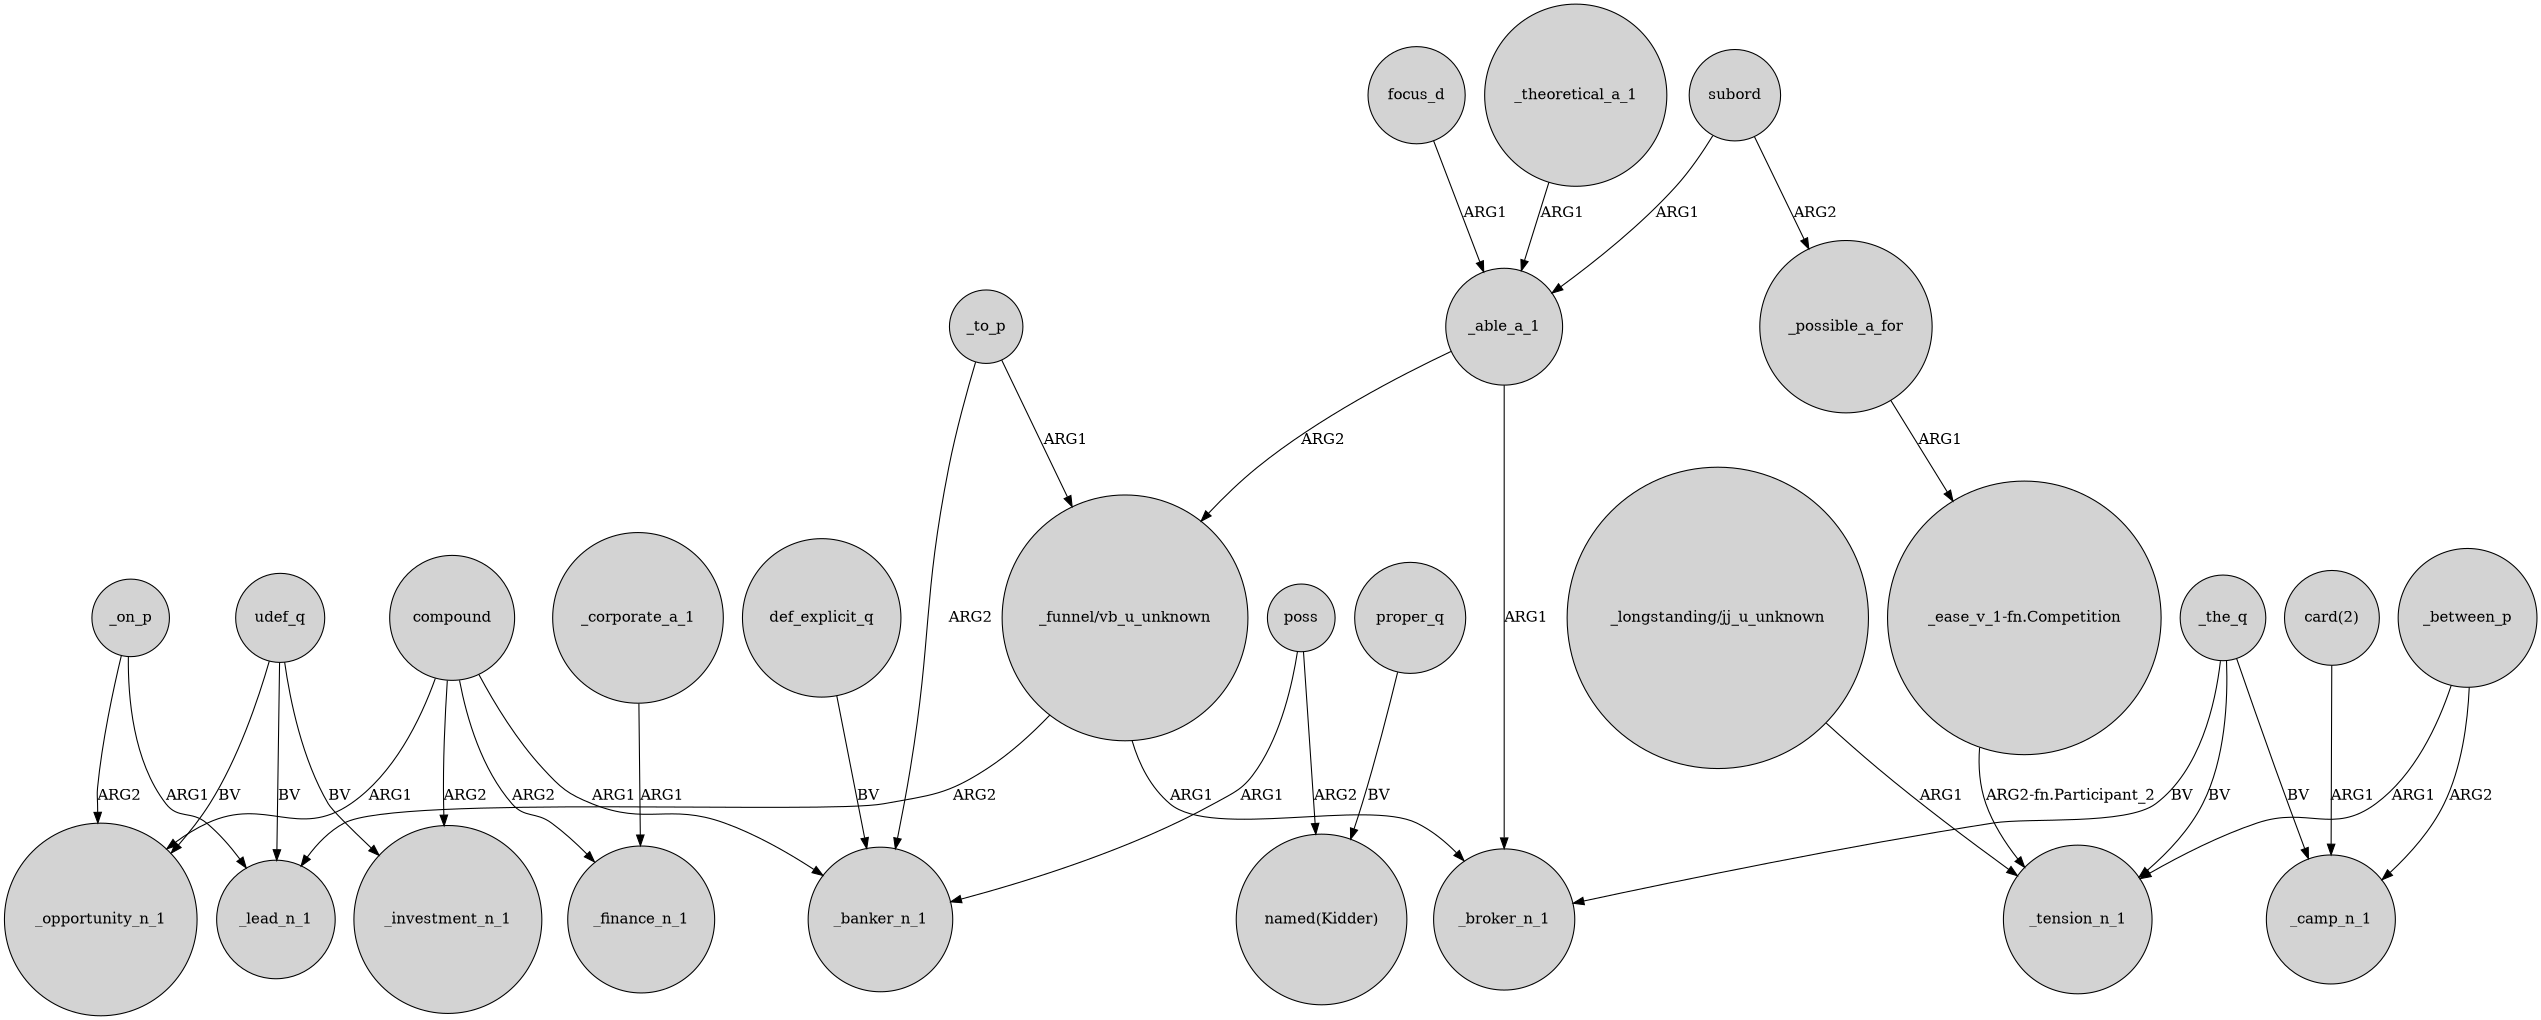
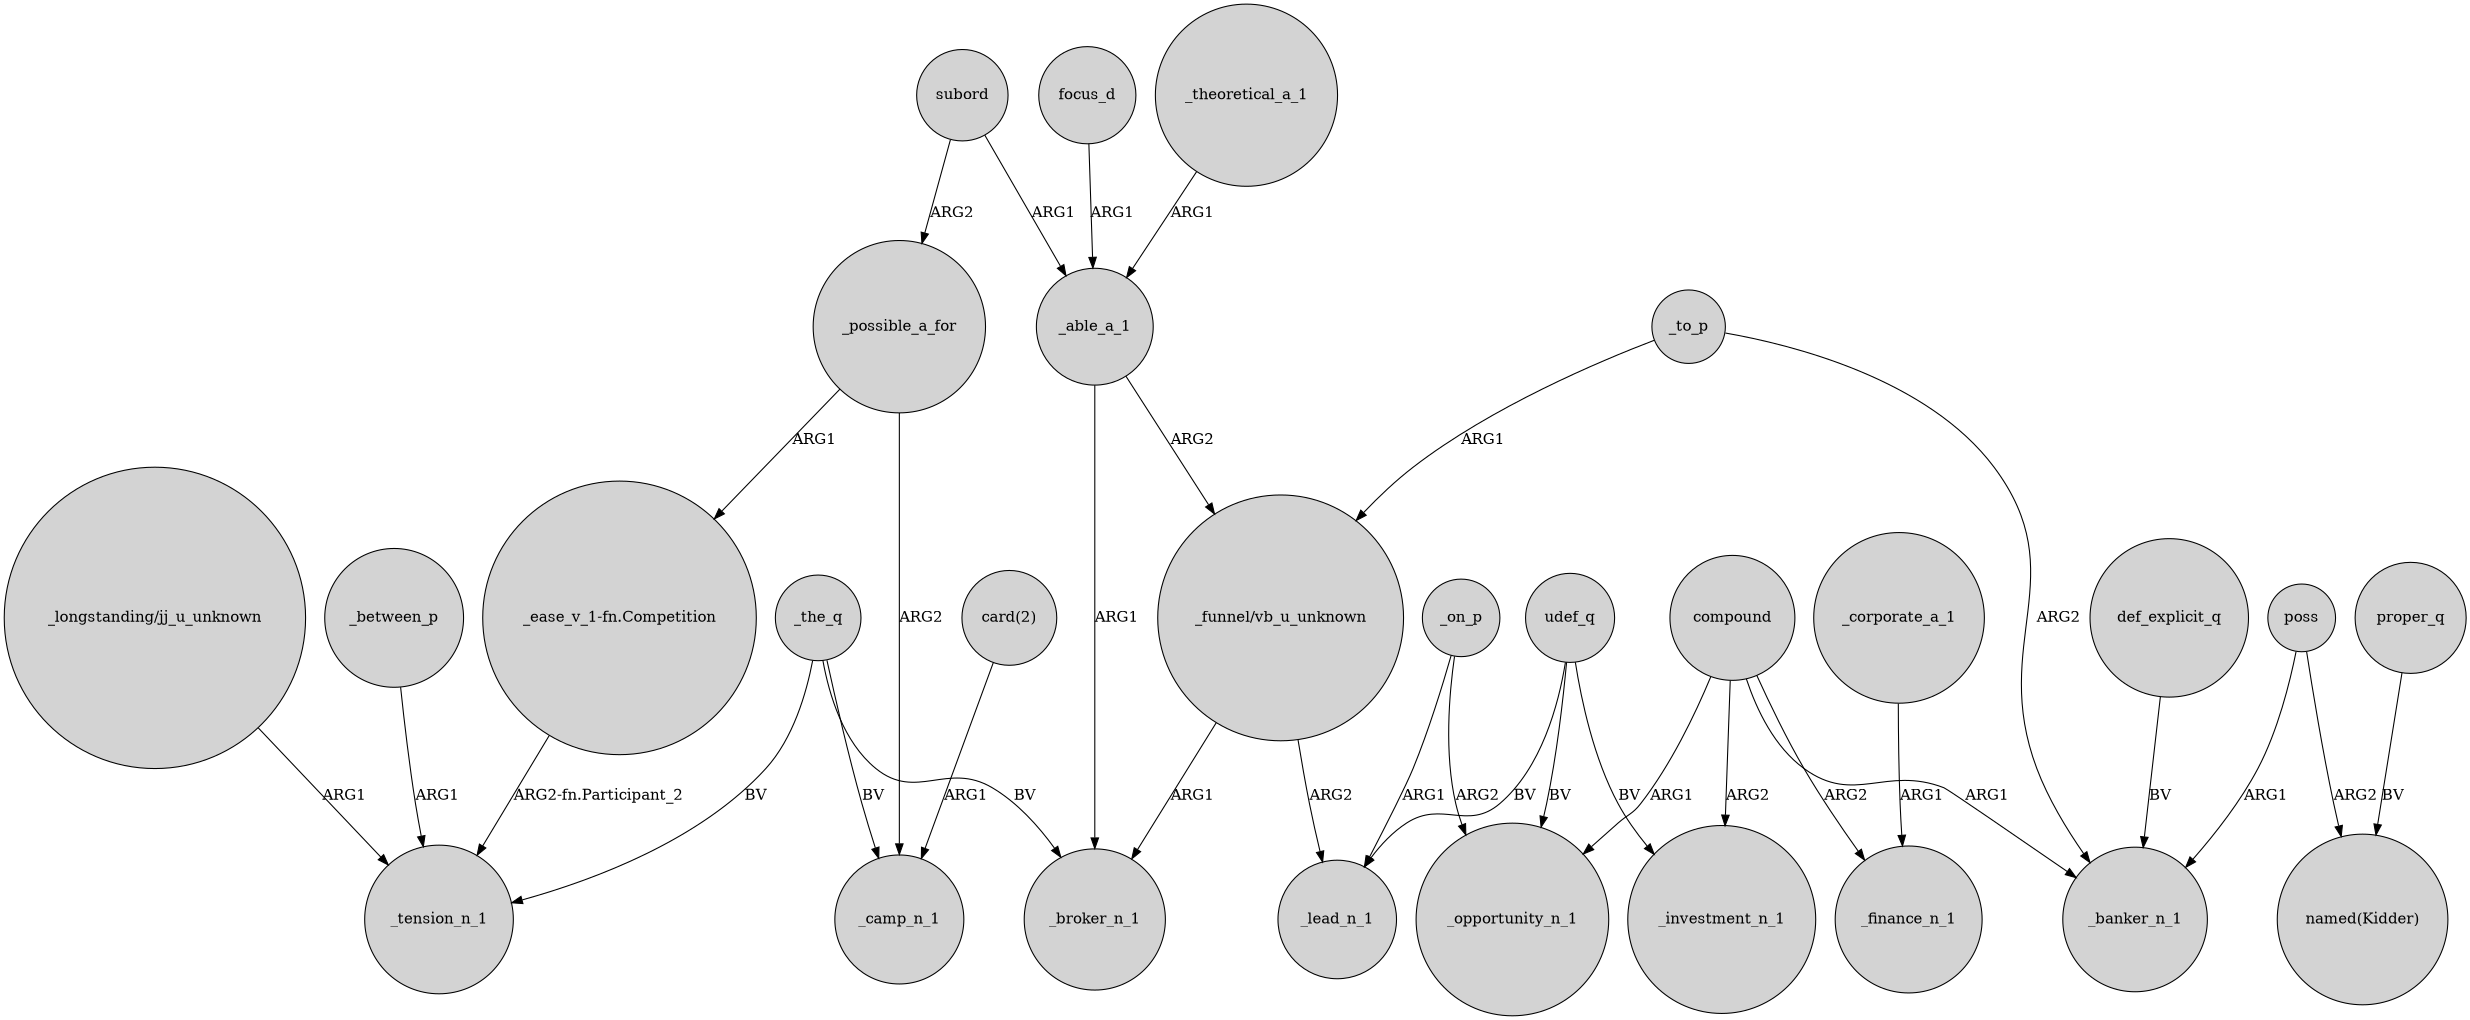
edge "_between_p" -> "_camp_n_1": now "_possible_a_for" -> "_camp_n_1"
